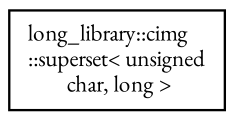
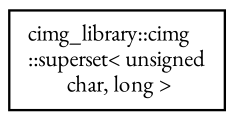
node "long_library::cimg ::superset< unsigned char, long >": label "long_library::cimg ::superset< unsigned char, long >" -> "cimg_library::cimg ::superset< unsigned char, long >"
